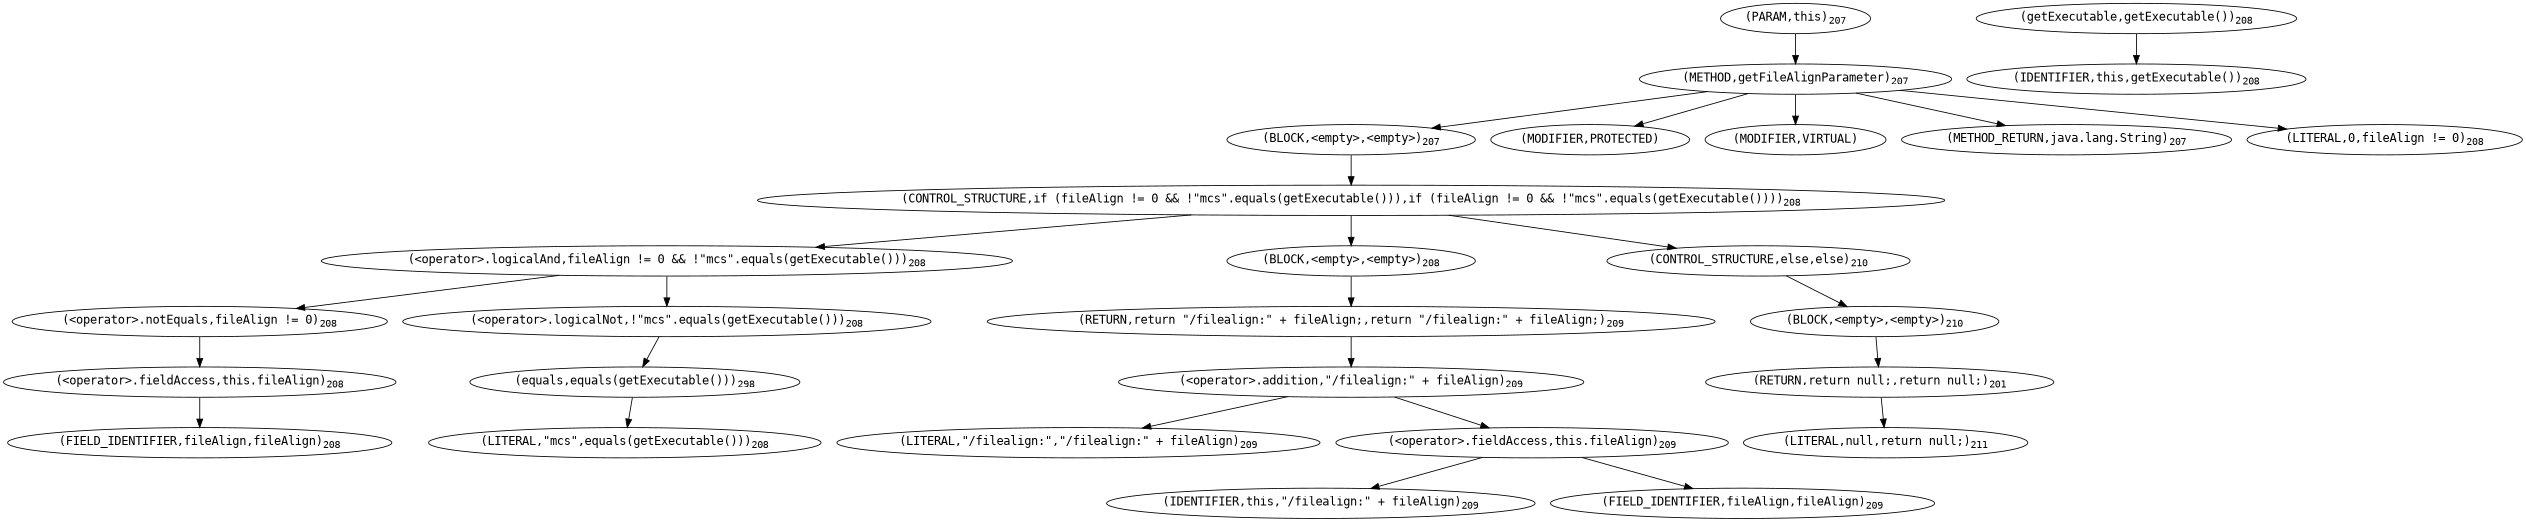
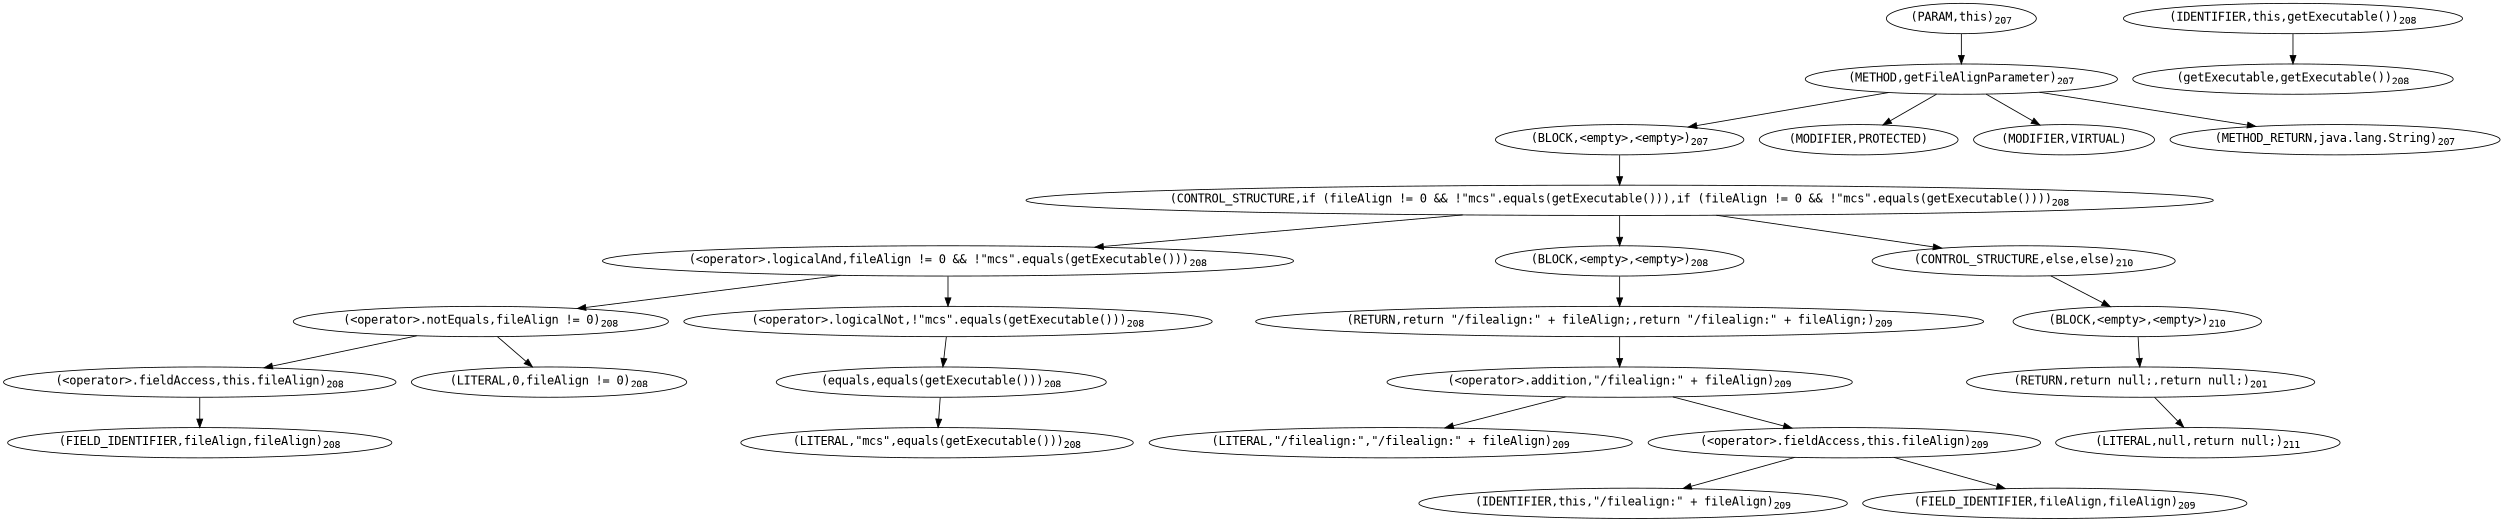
edge "(getExecutable,getExecutable())" -> "(IDENTIFIER,this,getExecutable())": reversed
edge "(METHOD,getFileAlignParameter)" -> "(LITERAL,0,fileAlign != 0)": now "(<operator>.notEquals,fileAlign != 0)" -> "(LITERAL,0,fileAlign != 0)"
node "(equals,equals(getExecutable()))": text "298" -> "208"
